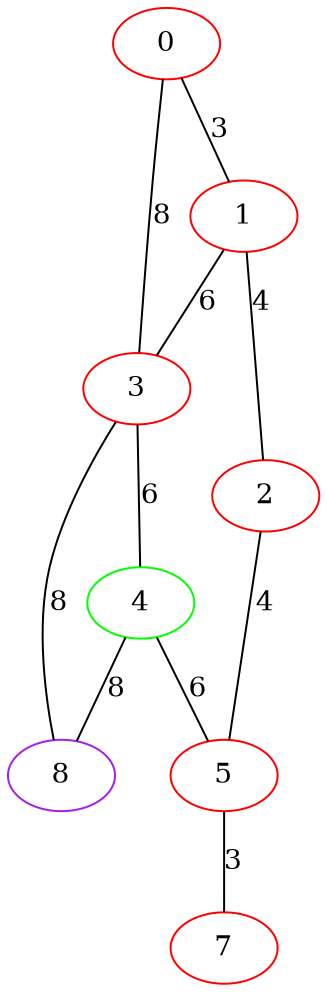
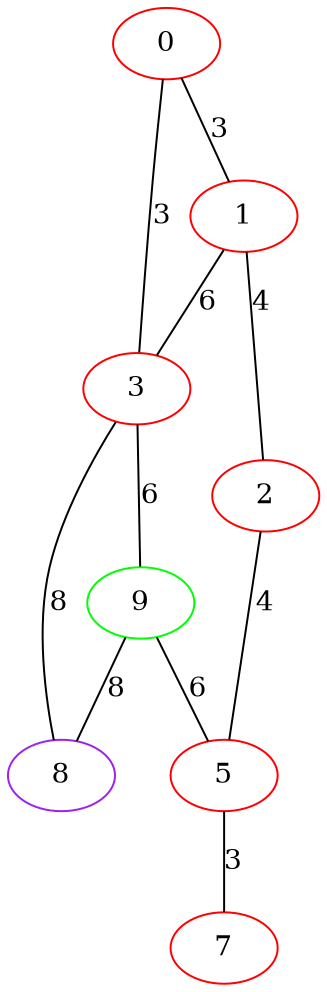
edge "0" -- "3": label "8" -> "3"
node "4": label "4" -> "9"
